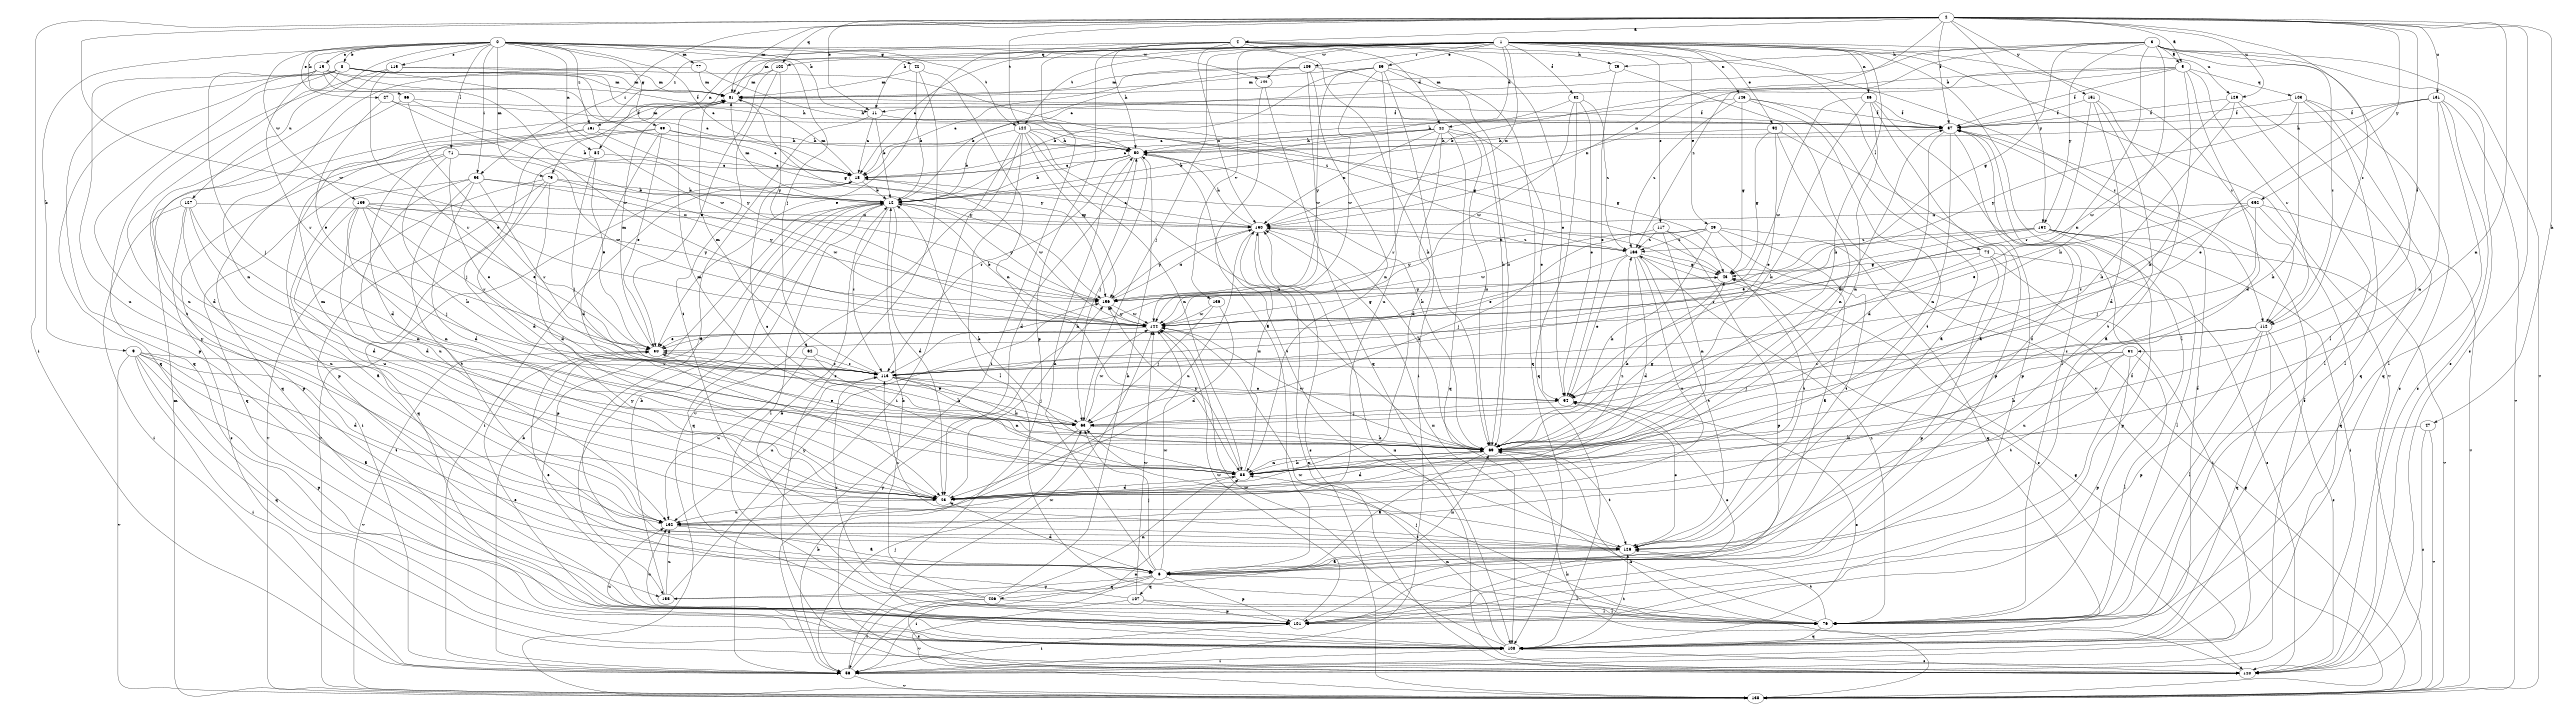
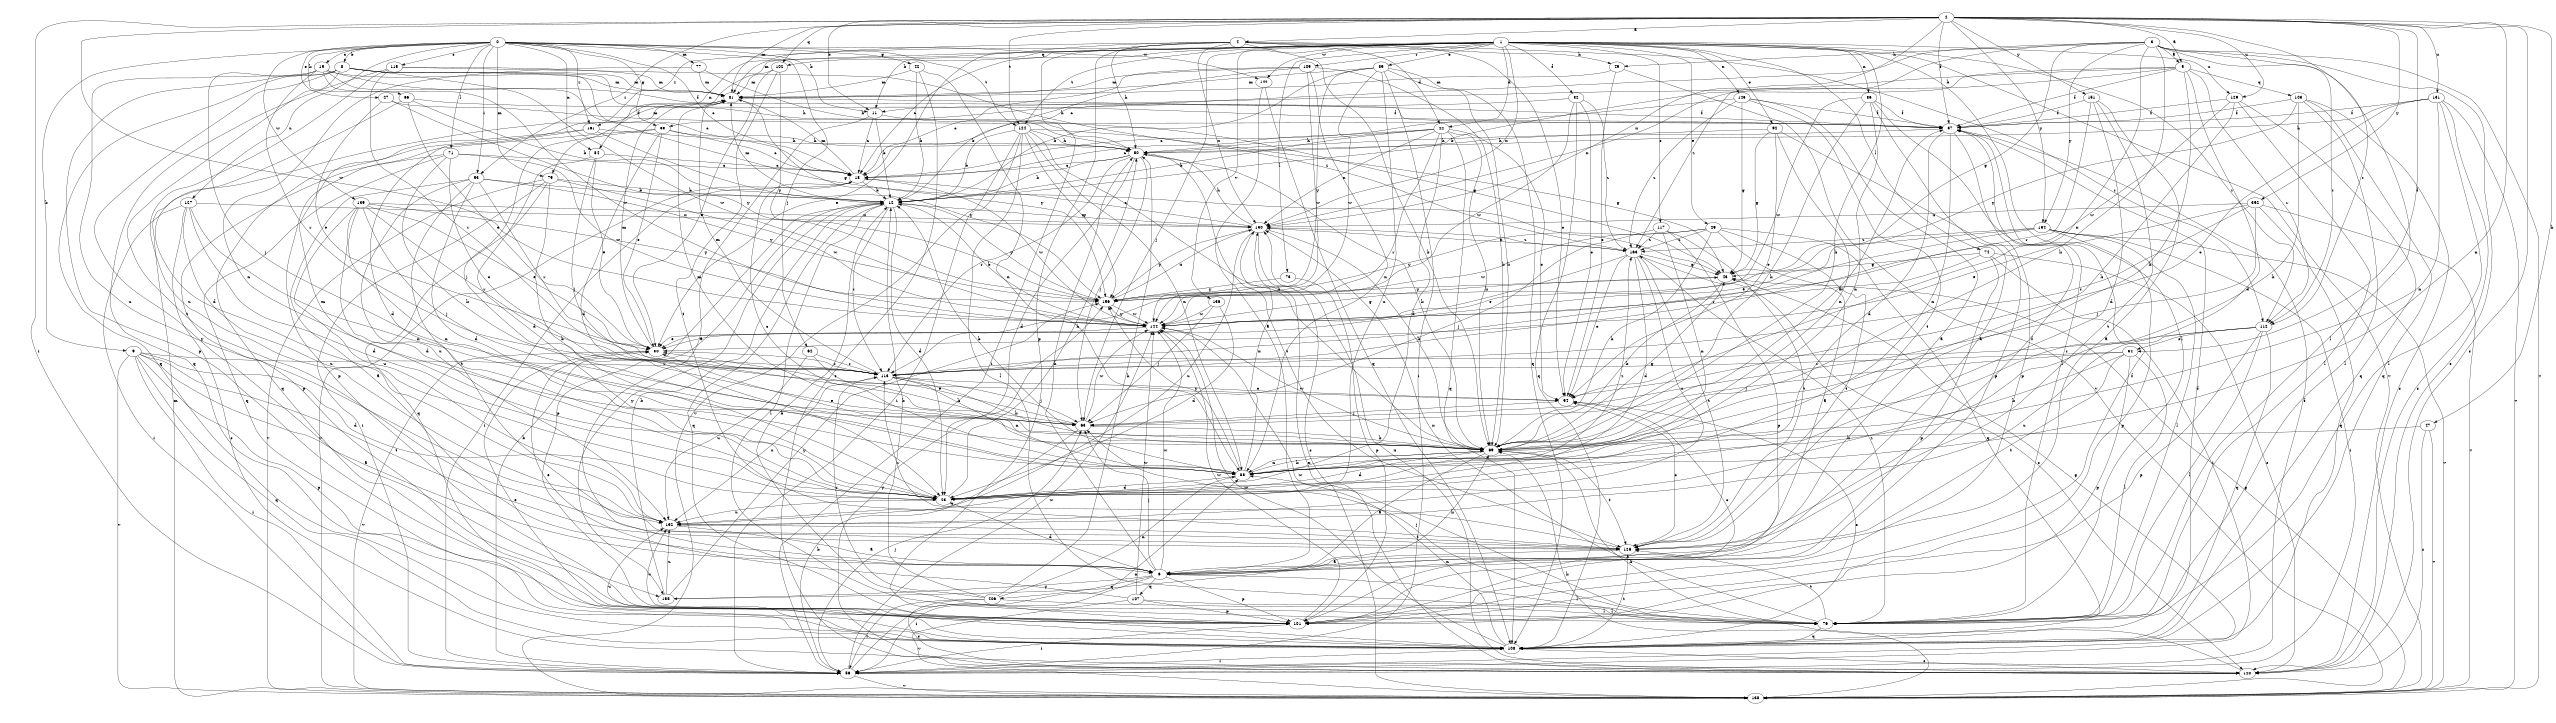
edge "32" -> "50": now "32" -> "39"
node "73": added
edge "79" -> "23": label "d" -> "b"
edge "112" -> "120": now "112" -> "34"
